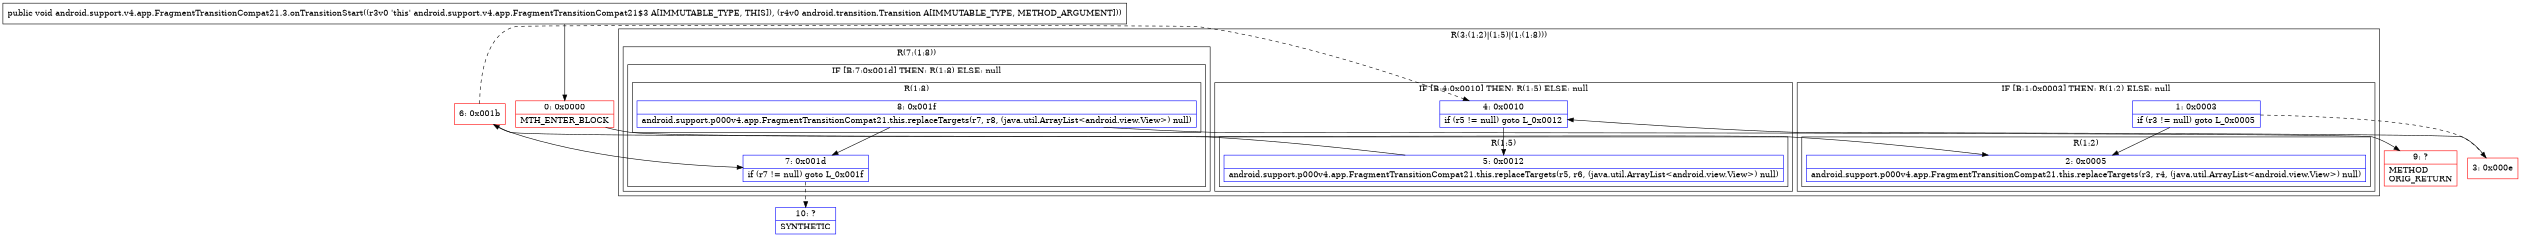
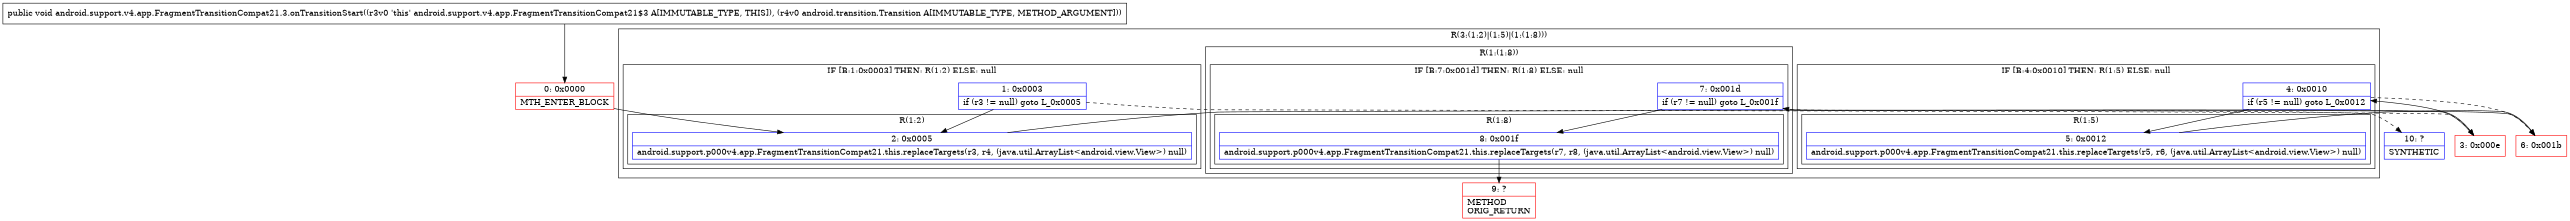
edge "6: 0x001b" -> "4: 0x0010": reversed
cluster "R(7:(1:8))": label "R(7:(1:8))" -> "R(1:(1:8))"
edge "2: 0x0005" -> "3: 0x000e": added
edge "8: 0x001f" -> "7: 0x001d": reversed
